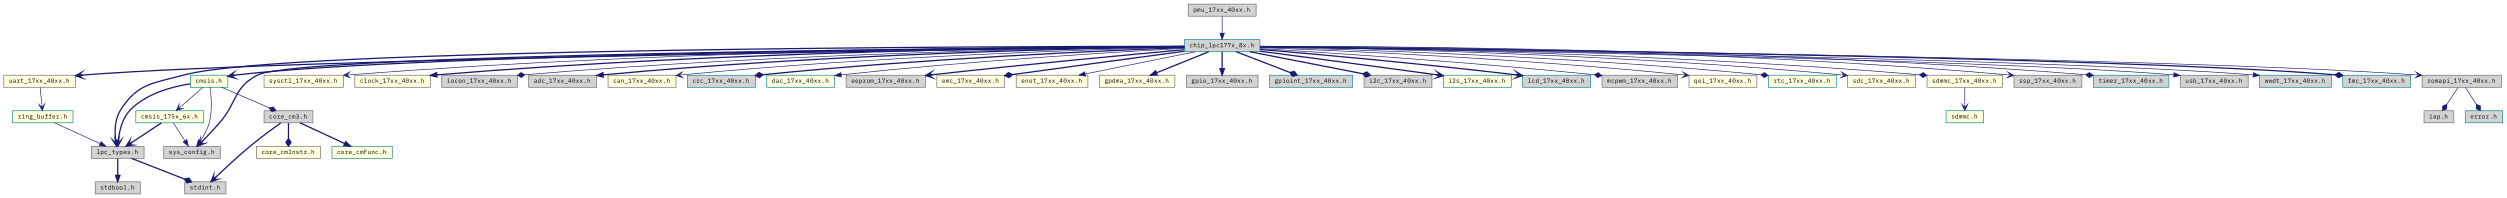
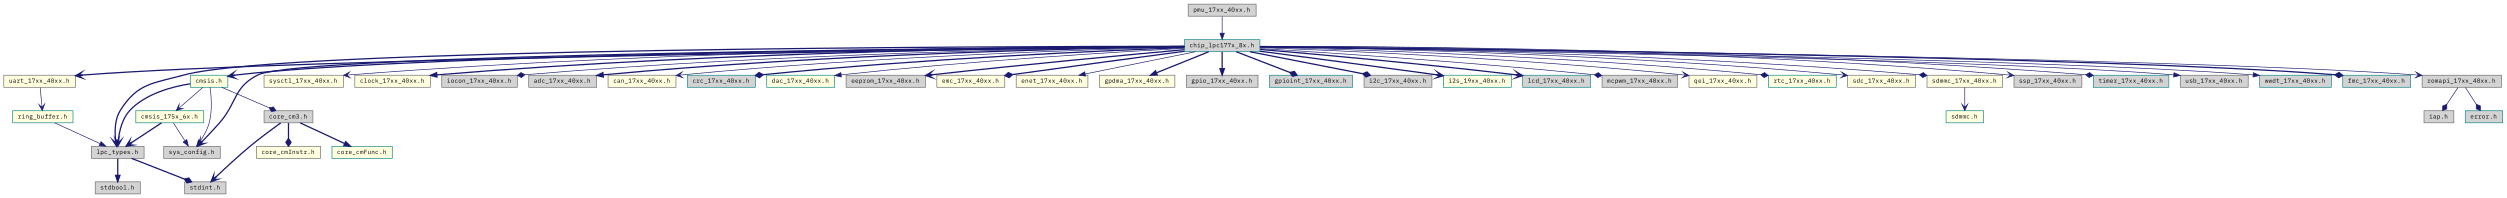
node "i2s_17xx_40xx.h": label "i2s_17xx_40xx.h" -> "i2s_19xx_40xx.h"
